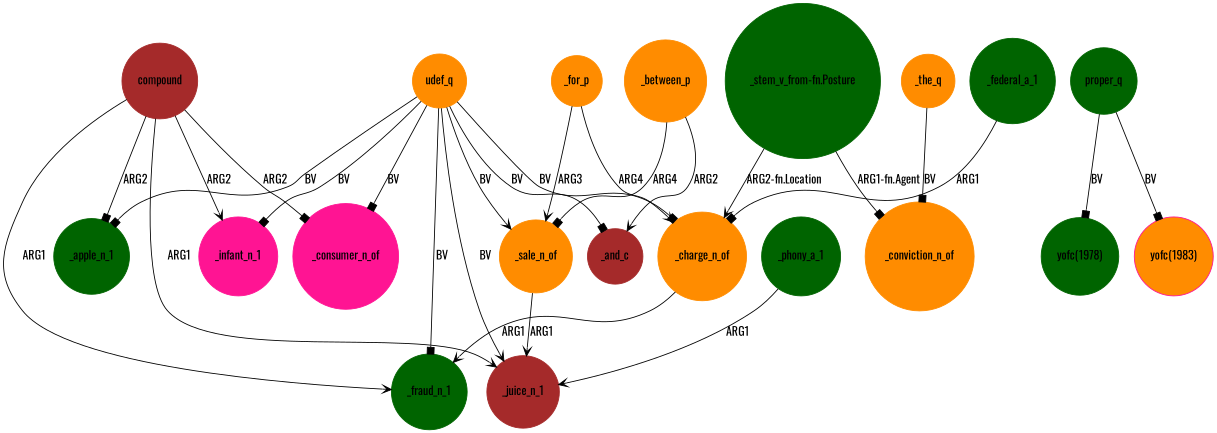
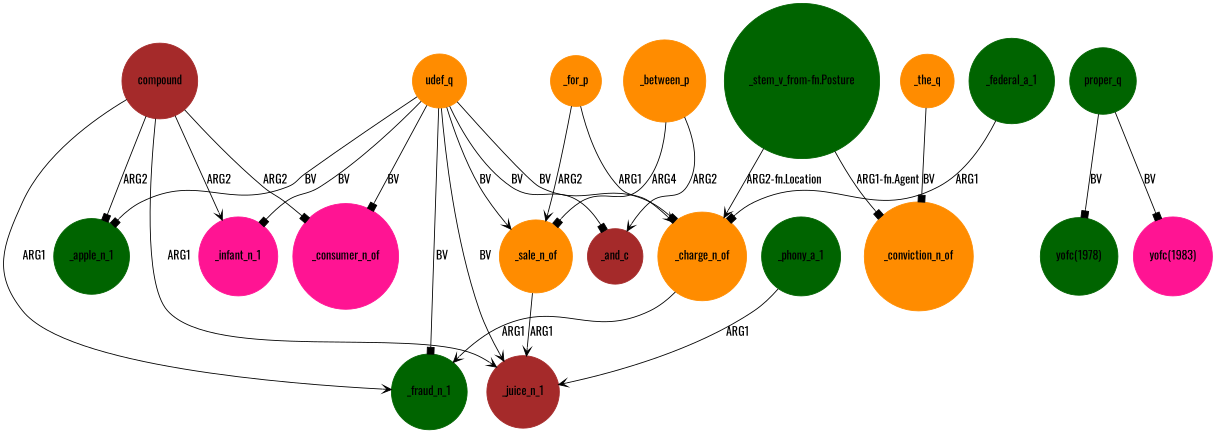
edge "_for_p" -> "_sale_n_of": label "ARG3" -> "ARG2"
edge "_for_p" -> "_charge_n_of": label "ARG4" -> "ARG1"
node "yofc(1983)": fillcolor darkorange -> deeppink
